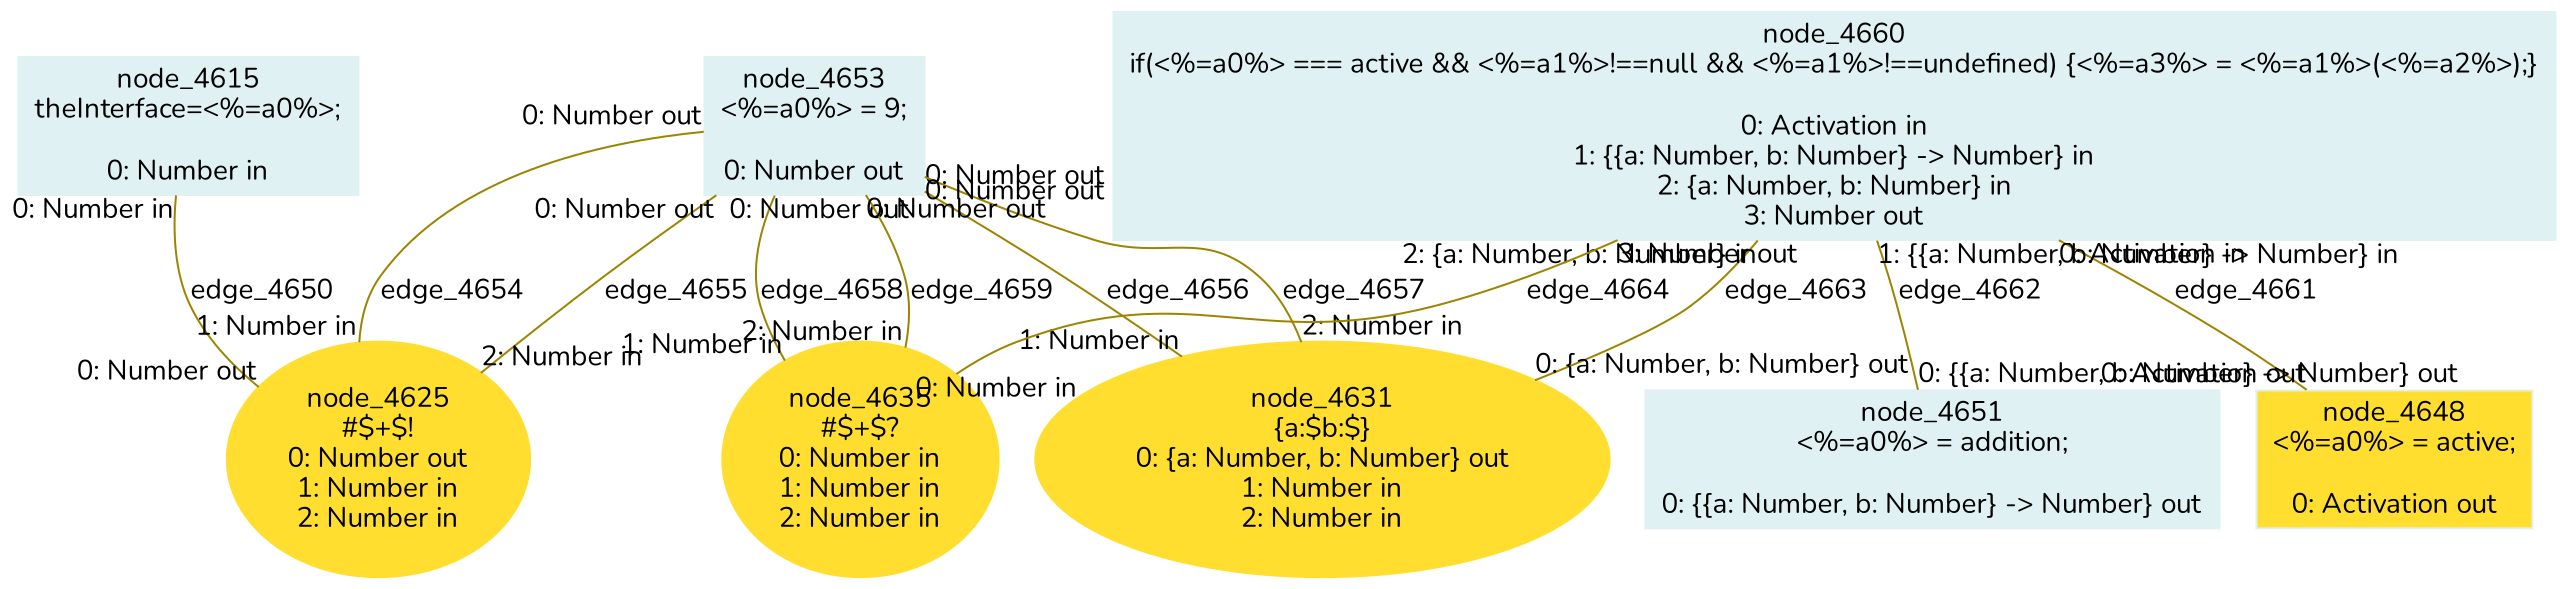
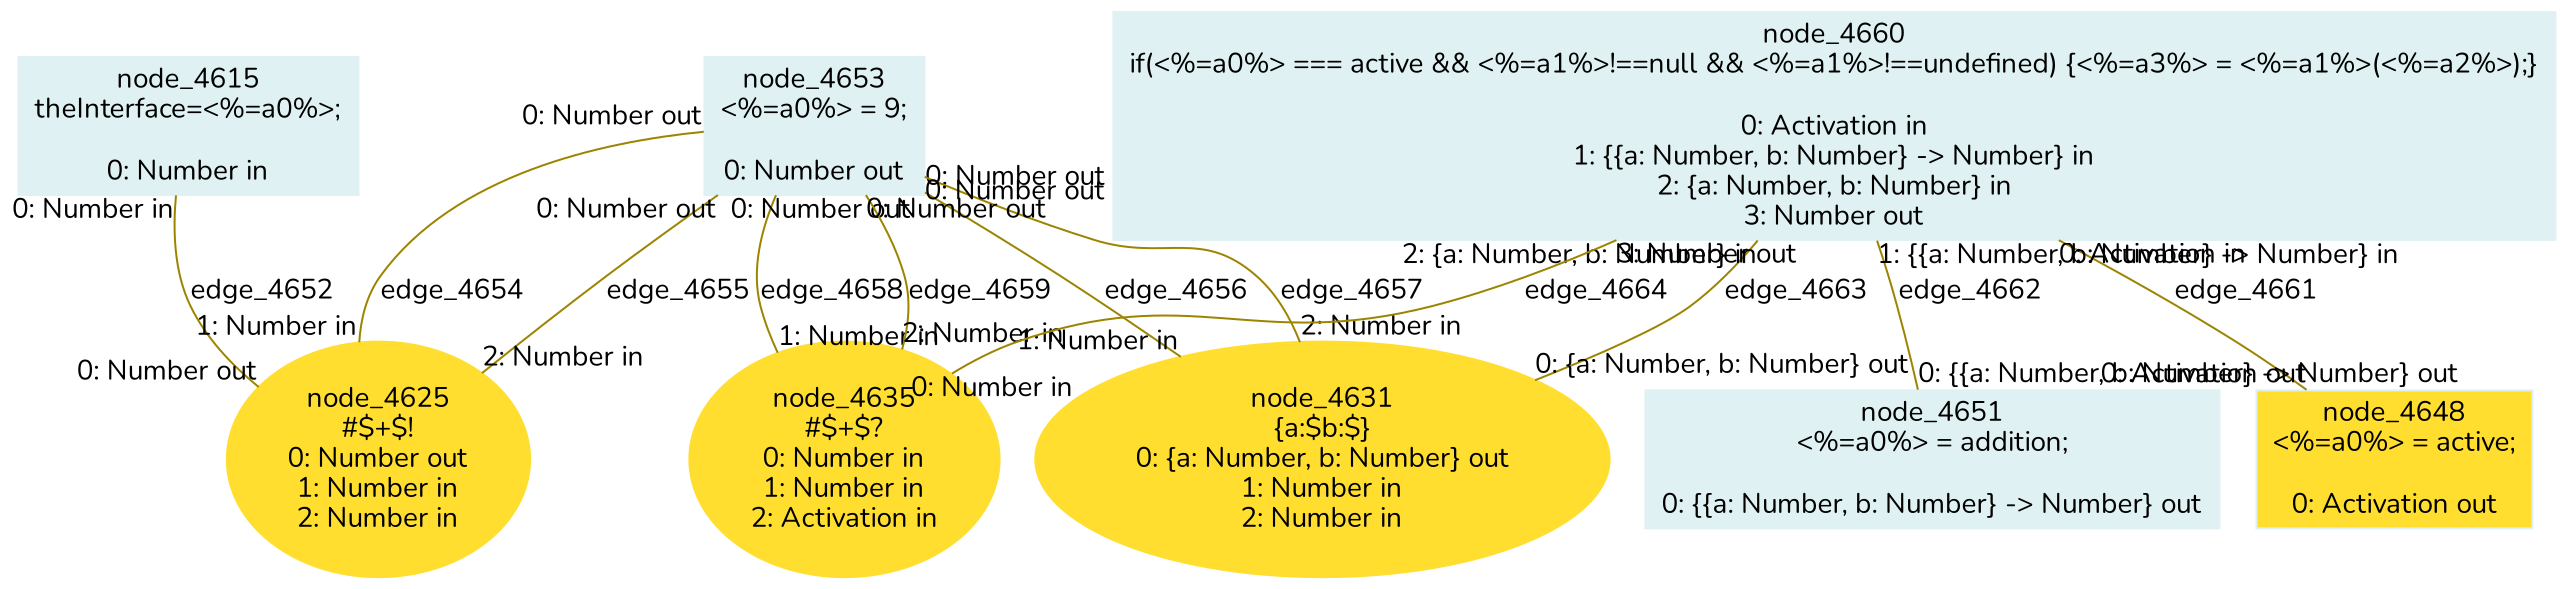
edge "node_4615 theInterface=<%=a0%>; 0: Number in" -- "node_4625 #$+$! 0: Number out 1: Number in 2: Number in": label "edge_4650" -> "edge_4652"
node "node_4635 #$+$? 0: Number in 1: Number in 2: Number in": label "node_4635 #$+$? 0: Number in 1: Number in 2: Number in" -> "node_4635 #$+$? 0: Number in 1: Number in 2: Activation in"
